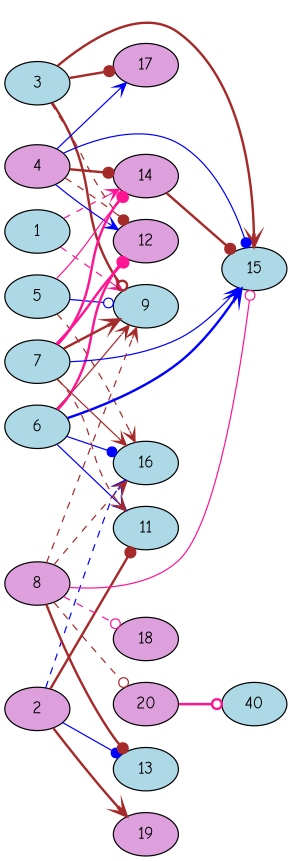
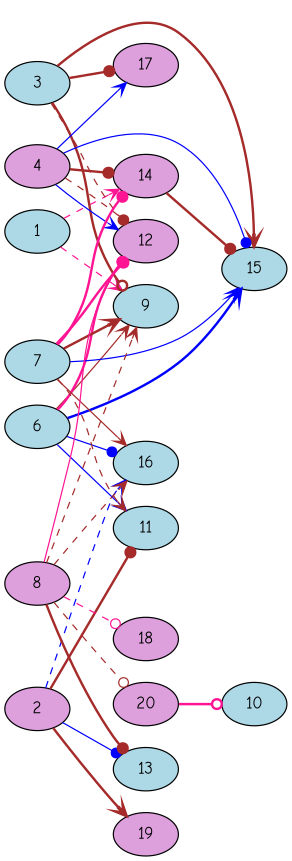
node "5": removed
edge "8" -> "15": now "8" -> "12"
node "40": label "40" -> "10"
